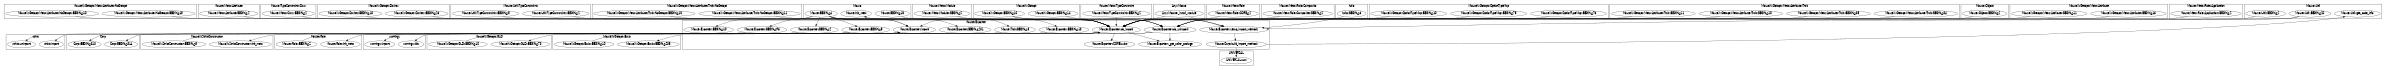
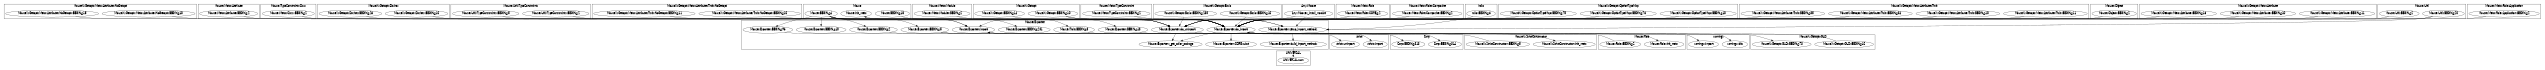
node "MouseX::Getopt::Meta::Attribute::BEGIN@10": added
node "Mouse::Util::get_code_info": removed
edge "Mouse::Exporter::do_unimport" -> "MouseX::Getopt::Basic::BEGIN@235": reversed
node "Mouse::Carp::build_import_methods": label "Mouse::Carp::build_import_methods" -> "Mouse::Exporter::build_import_methods"
